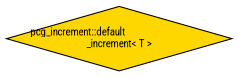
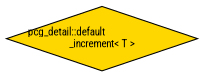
node "pcg_increment::default _increment< T >": label "pcg_increment::default _increment< T >" -> "pcg_detail::default _increment< T >"
